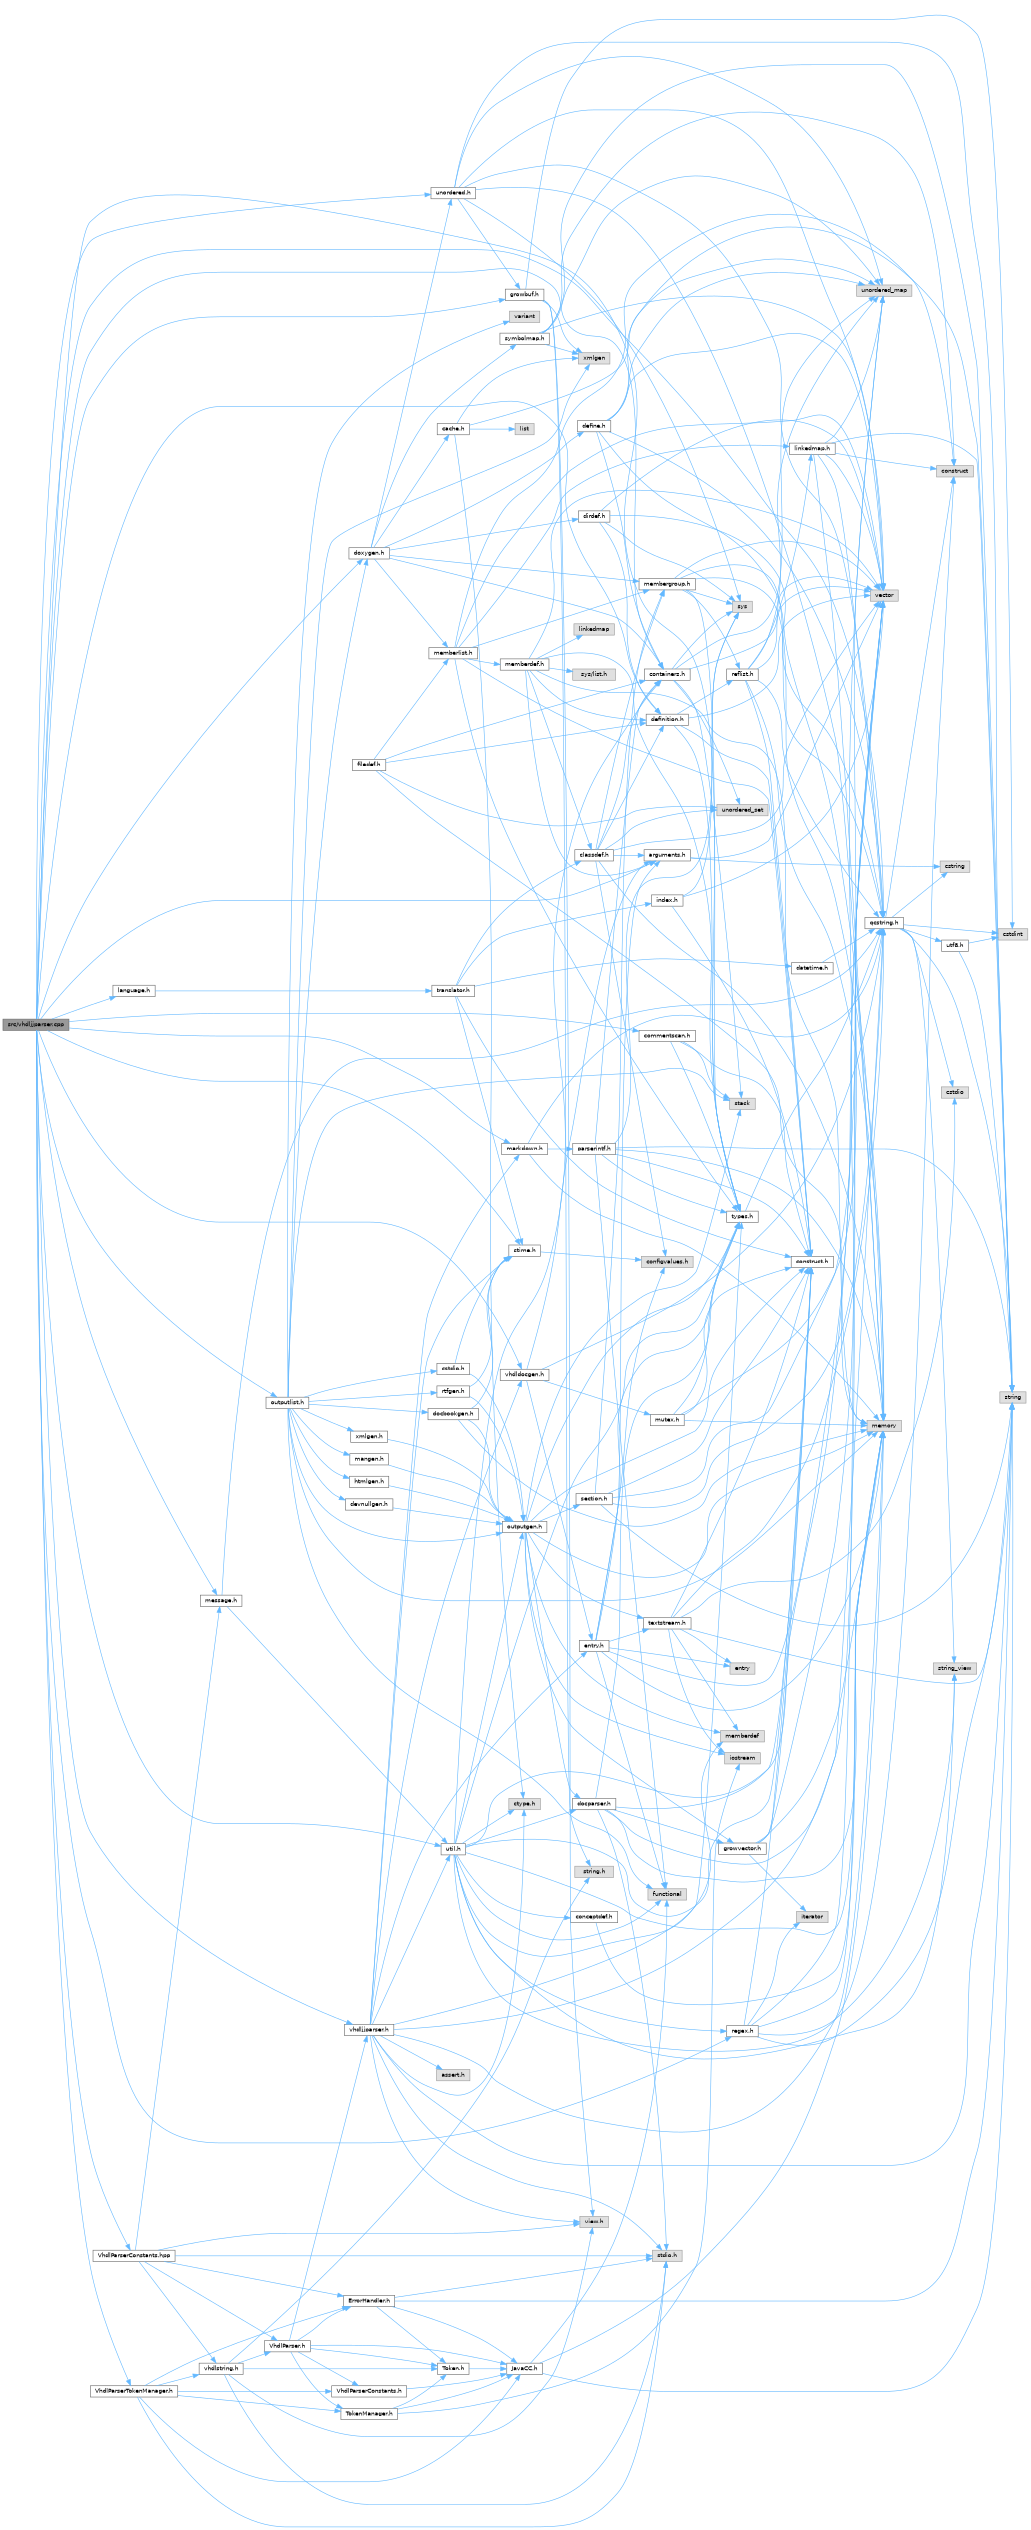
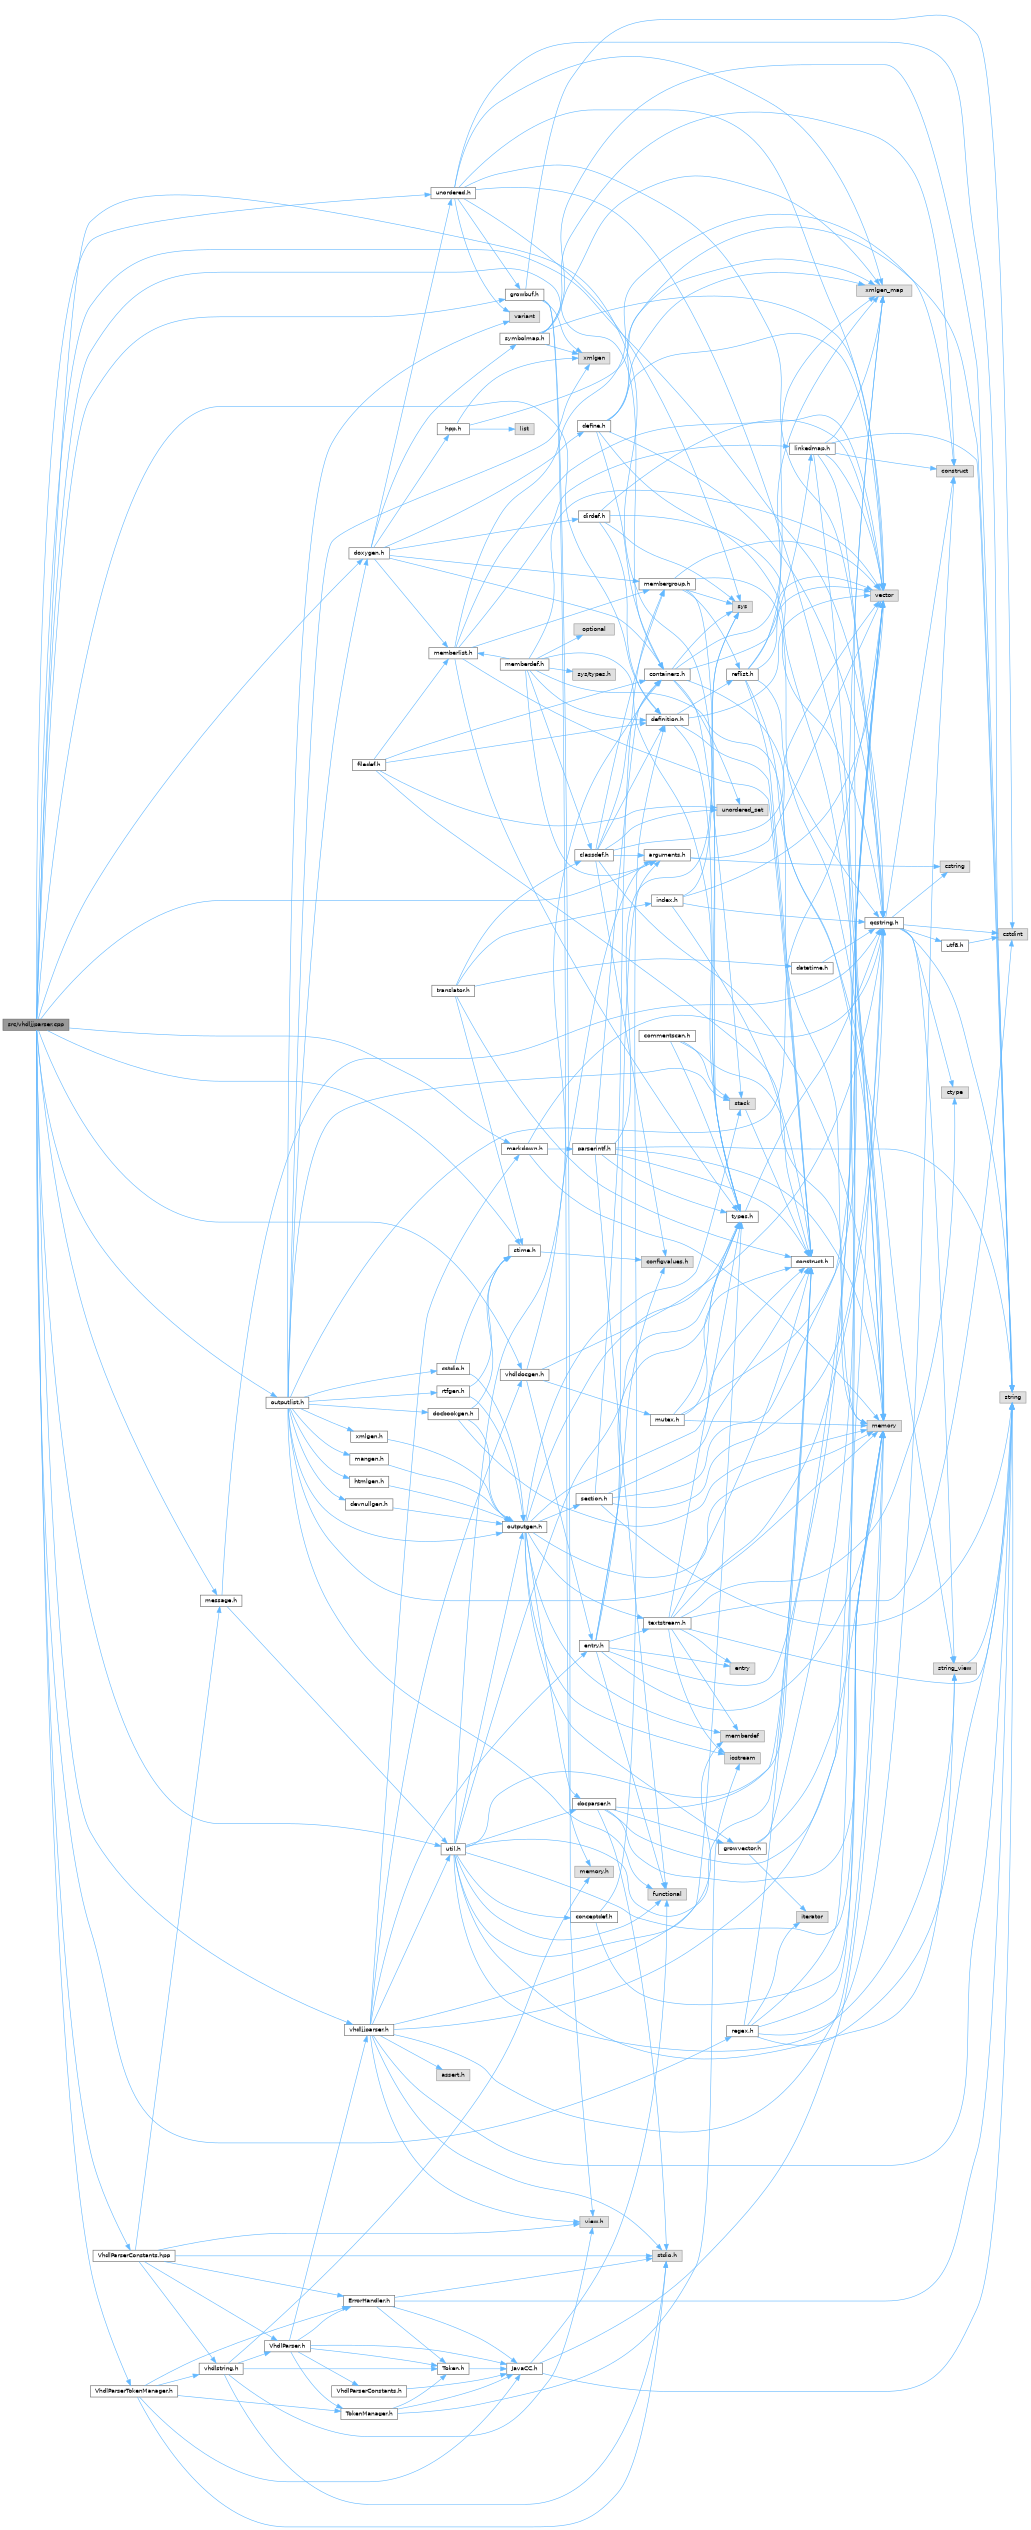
edge "unordered.h" -> "variant": added
node "unordered_map": label "unordered_map" -> "xmlgen_map"
node "cache.h": label "cache.h" -> "hpp.h"
node "linkedmap": label "linkedmap" -> "optional"
edge "memberlist.h" -> "memberdef.h": reversed
node "sys/list.h": label "sys/list.h" -> "sys/types.h"
edge "membergroup.h" -> "qcstring.h": now "index.h" -> "qcstring.h"
node "language.h": removed
edge "src/vhdljjparser.cpp" -> "commentscan.h": removed
node "cstdio": label "cstdio" -> "ctype"
edge "outputlist.h" -> "vector": added
edge "containers.h" -> "string_view": added
edge "utf8.h" -> "string": now "string_view" -> "string"
edge "conceptdef.h" -> "definition.h": added
edge "textstream.h" -> "cstdint": added
edge "docparser.h" -> "types.h": now "textstream.h" -> "types.h"
edge "growvector.h" -> "construct.h": now "stack" -> "construct.h"
edge "vhdljjparser.h" -> "ctime.h": removed
node "ctype.h": removed
node "string.h": label "string.h" -> "memory.h"
edge "util.h" -> "regex.h": removed
edge "VhdlParserTokenManager.h" -> "VhdlParserConstants.h": removed
